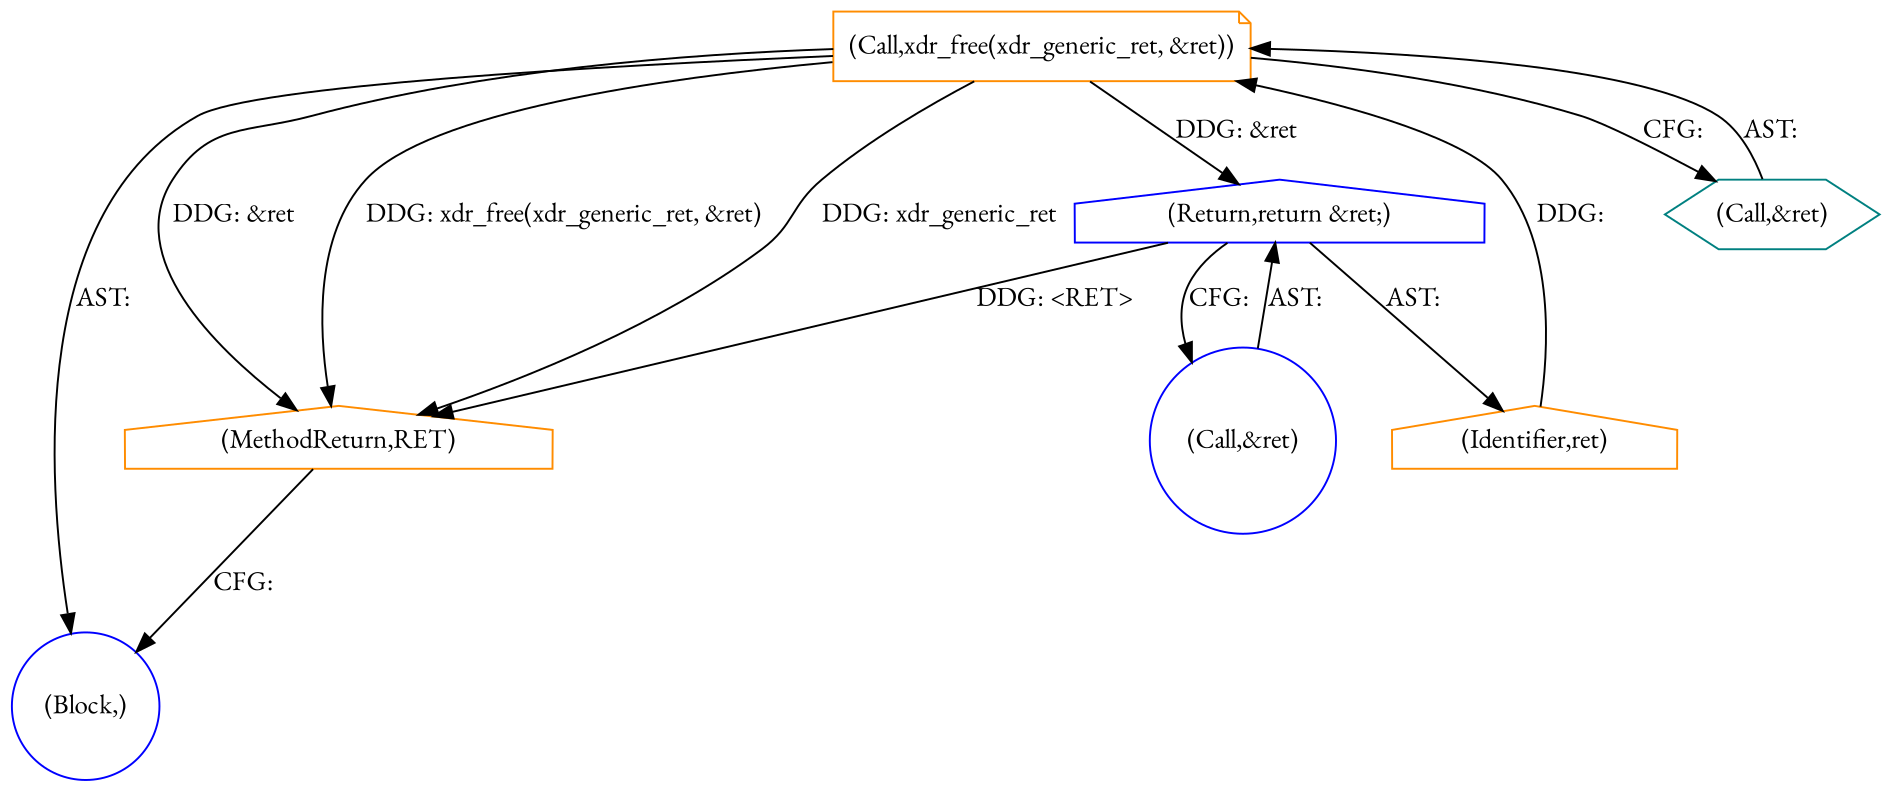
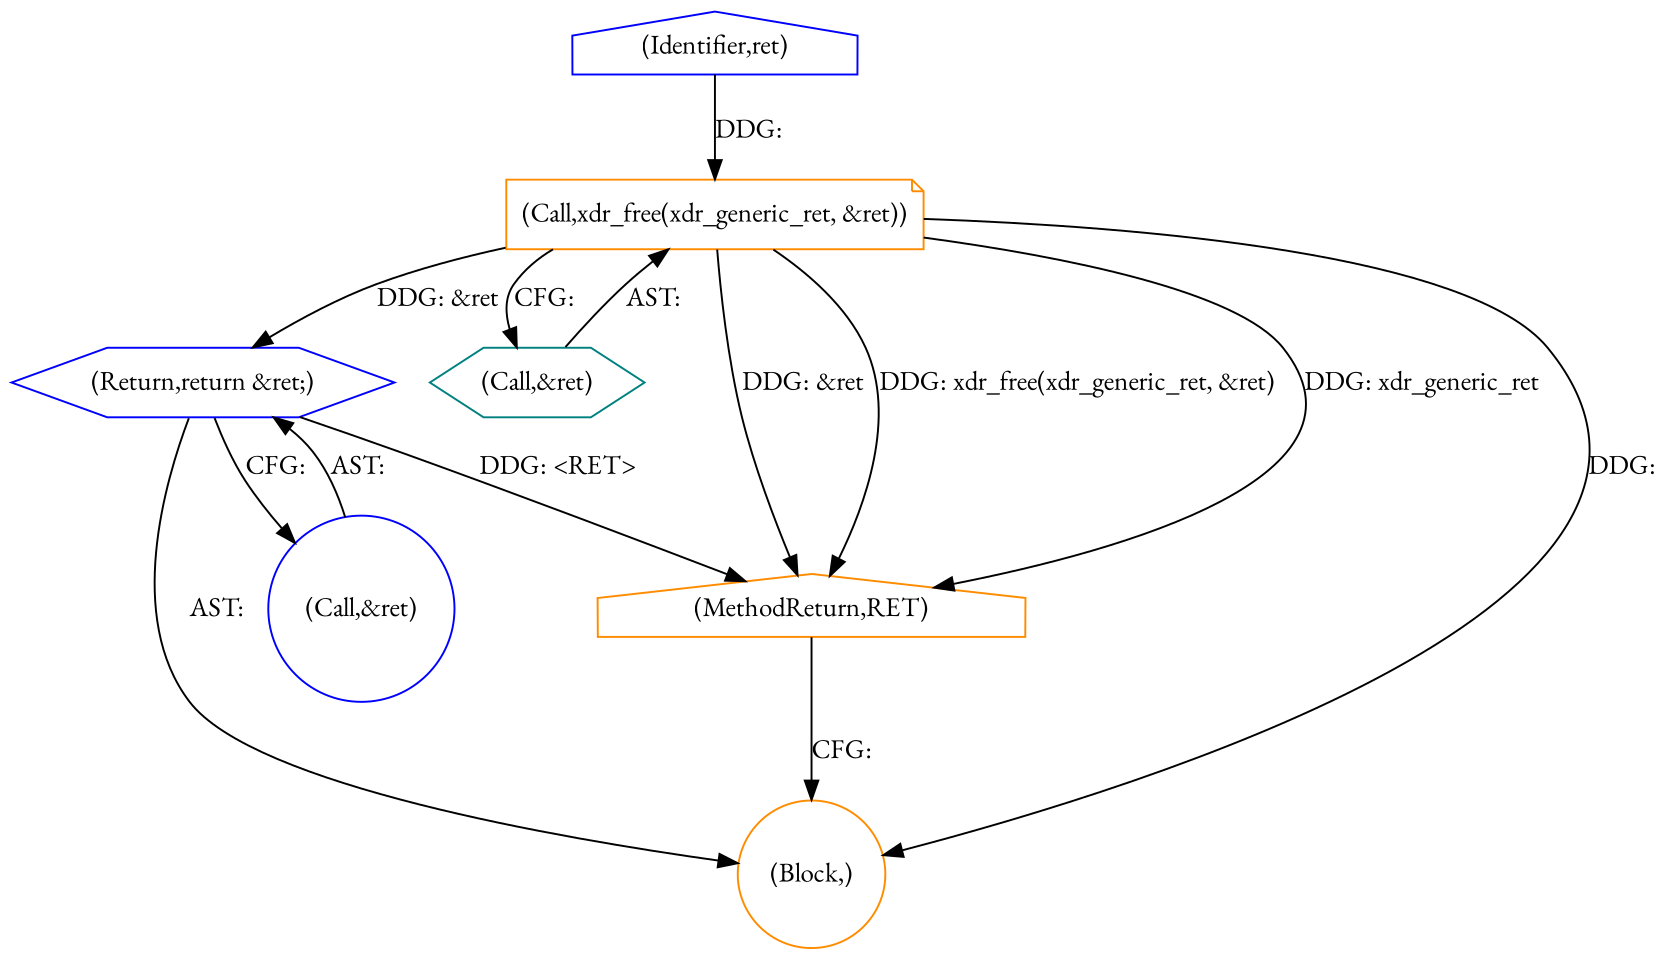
node "(Return,return &ret;)": shape house -> hexagon
edge "(Call,xdr_free(xdr_generic_ret, &ret))" -> "(Block,)": label "AST: " -> "DDG: "
edge "(Return,return &ret;)" -> "(Identifier,ret)": now "(Return,return &ret;)" -> "(Block,)"
node "(Identifier,ret)": color darkorange -> blue
node "(Block,)": color blue -> darkorange
